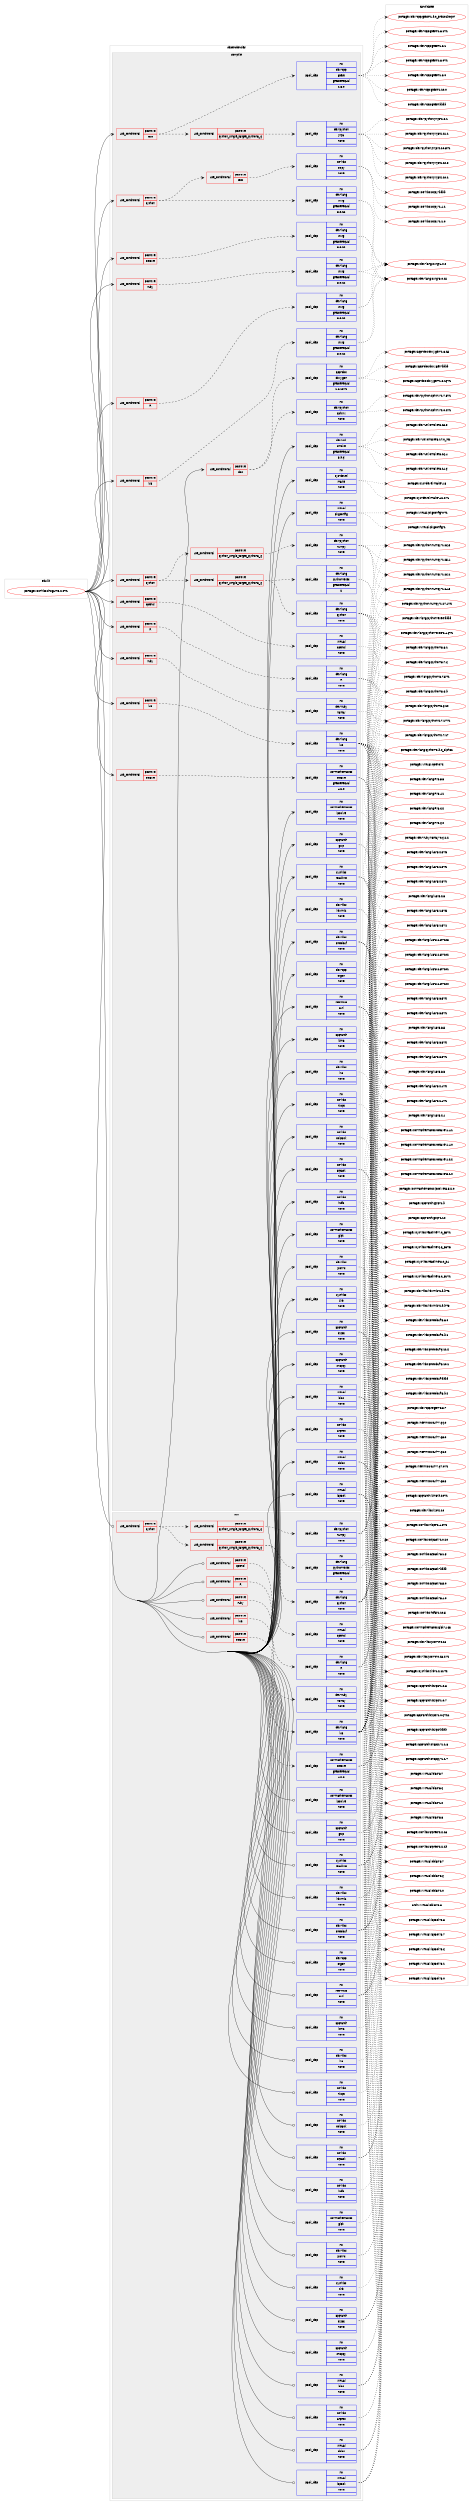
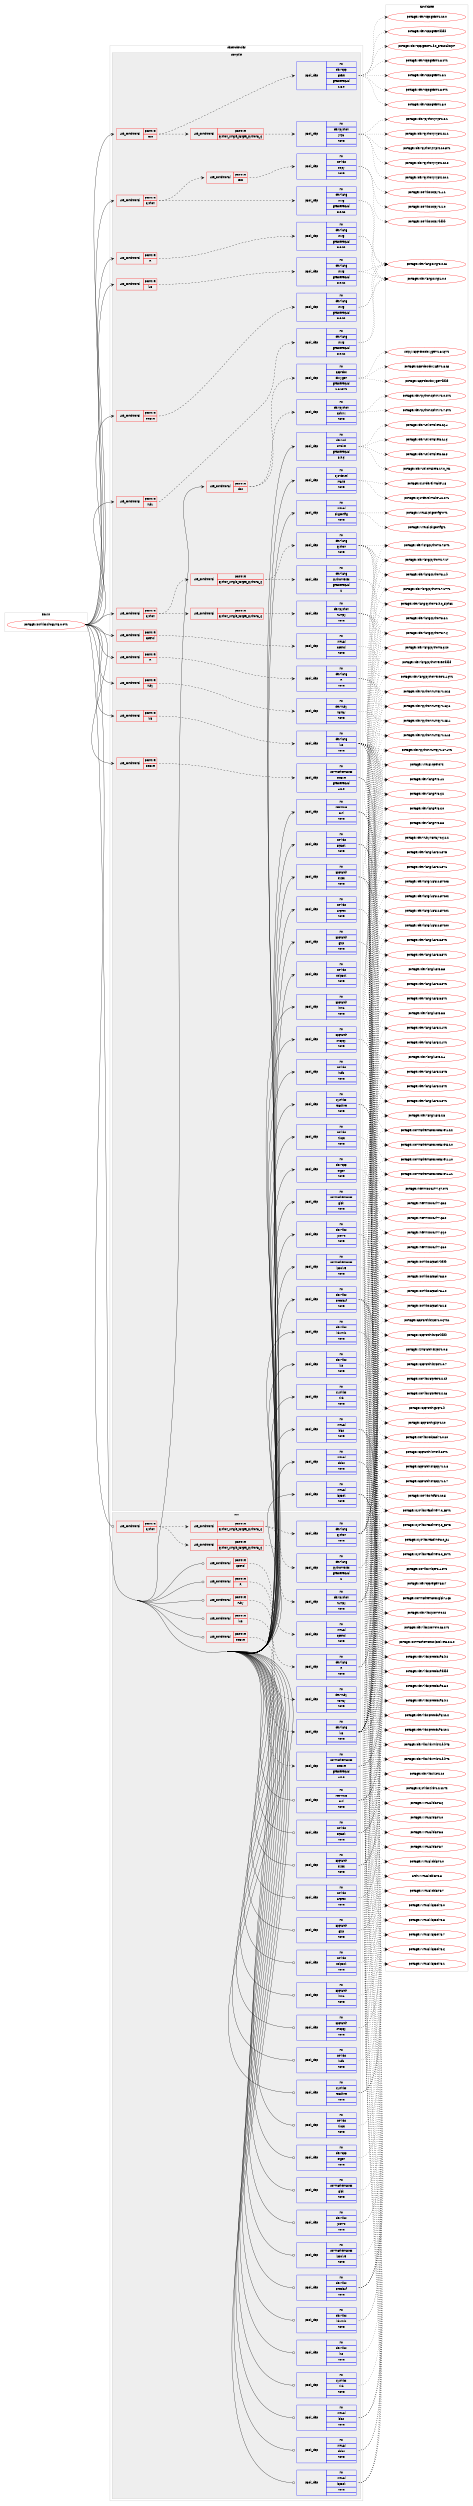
node "portage://app-doc/doxygen-1.8.16-r1": label "portage://app-doc/doxygen-1.8.16-r1" -> "scipy://app-doc/doxygen-1.8.16-r1"
node "portage://dev-lang/python-3.6.9": label "portage://dev-lang/python-3.6.9" -> "portage://dev-lang/python-3.4.9"
node "portage://app-arch/bzip2-1.0.8": label "portage://app-arch/bzip2-1.0.8" -> "portage://lzma-arch/bzip2-1.0.8"
node "portage://virtual/cblas-3.6": removed
